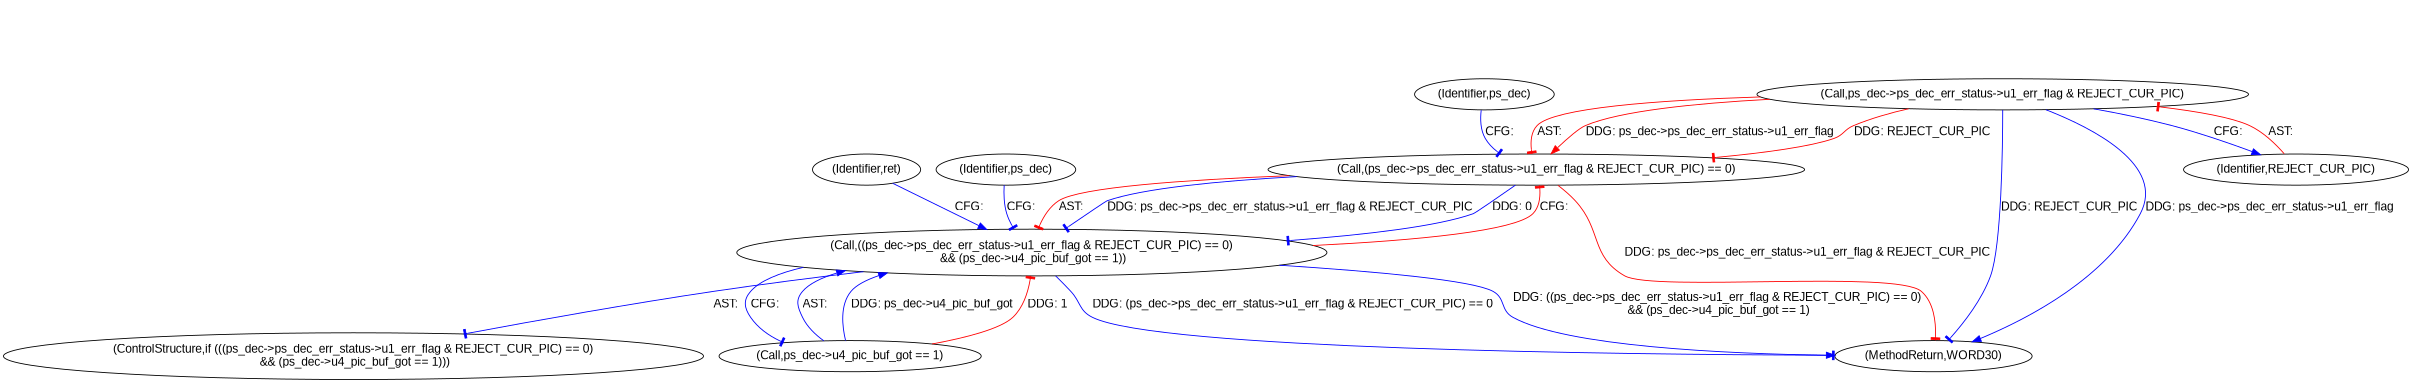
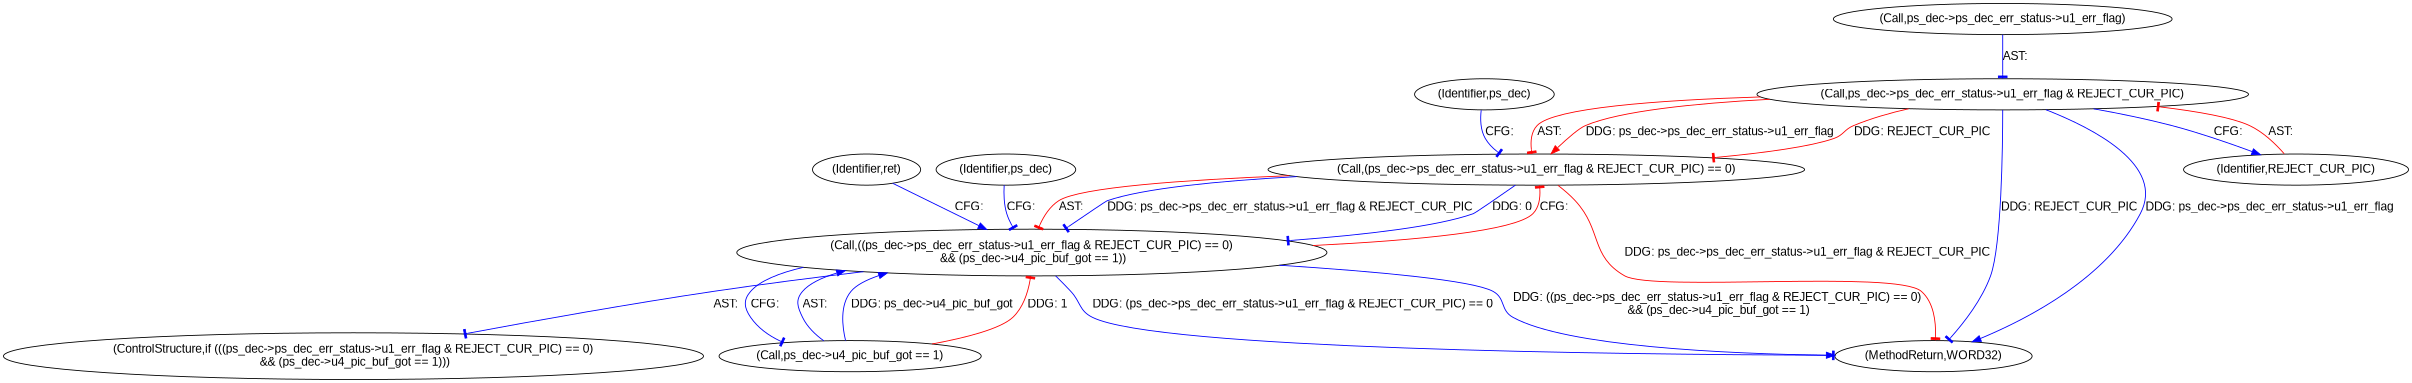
node "(Call,ps_dec->ps_dec_err_status->u1_err_flag)": added
node "(MethodReturn,WORD30)": label "(MethodReturn,WORD30)" -> "(MethodReturn,WORD32)"
